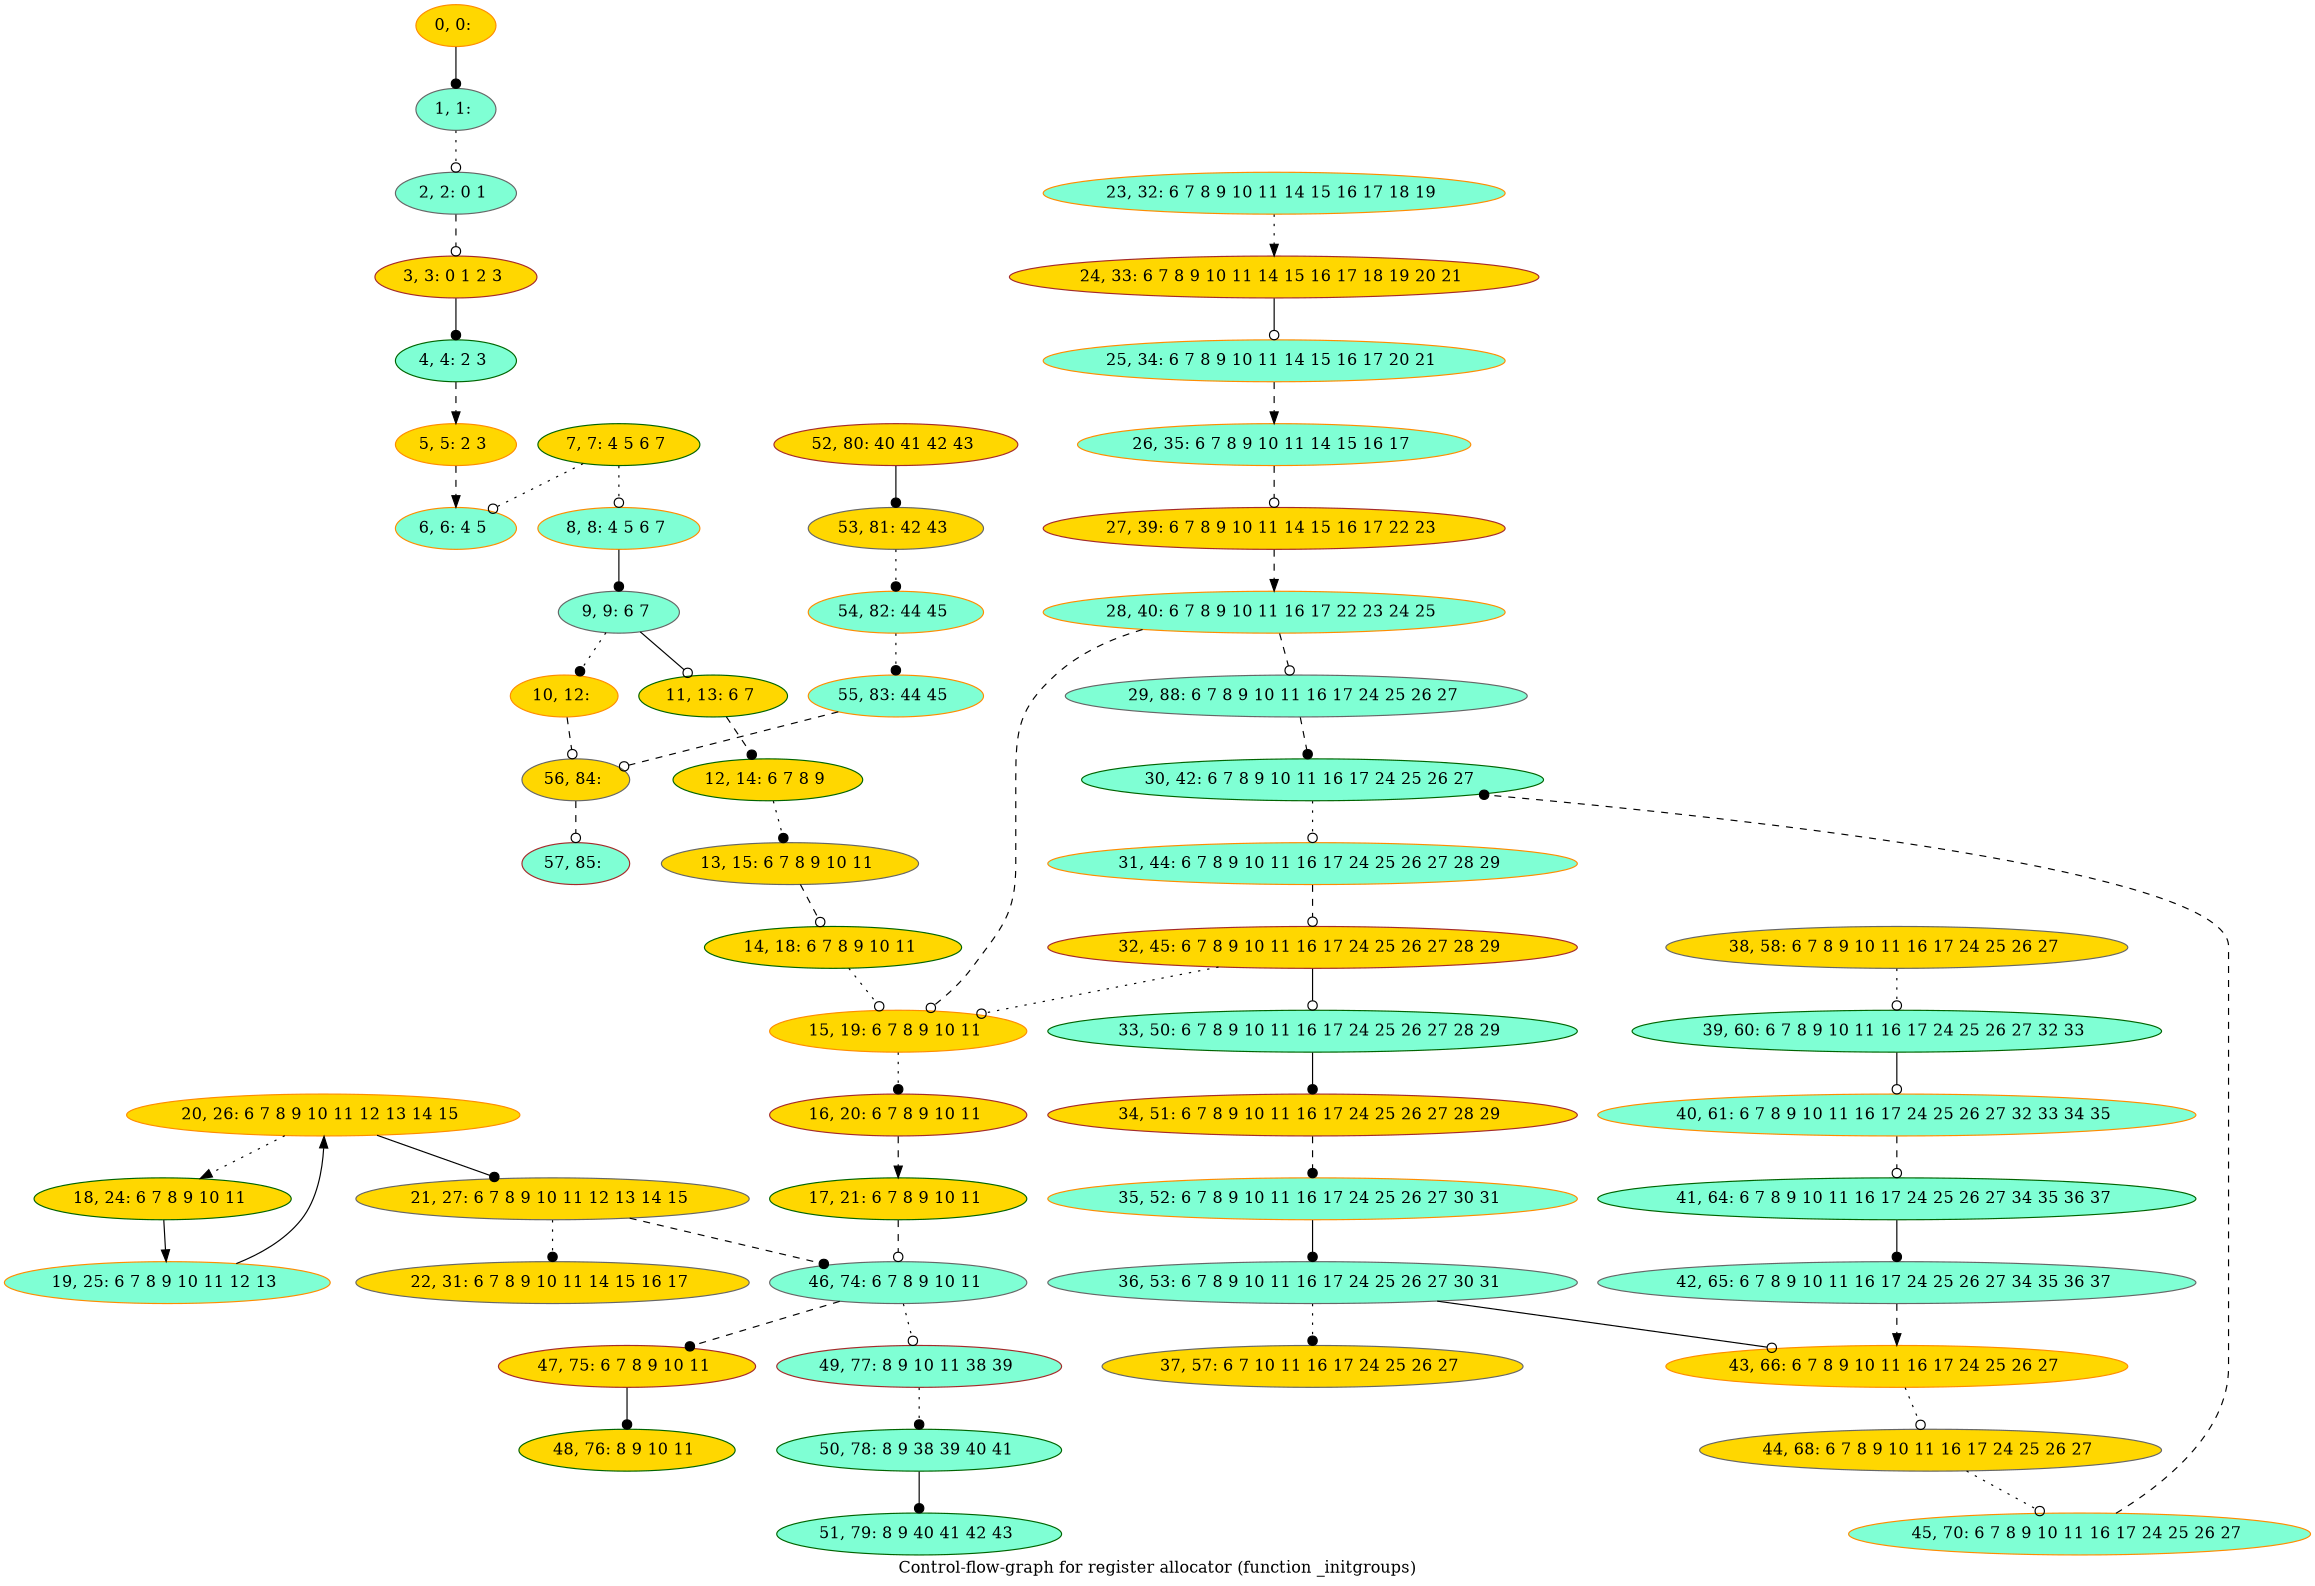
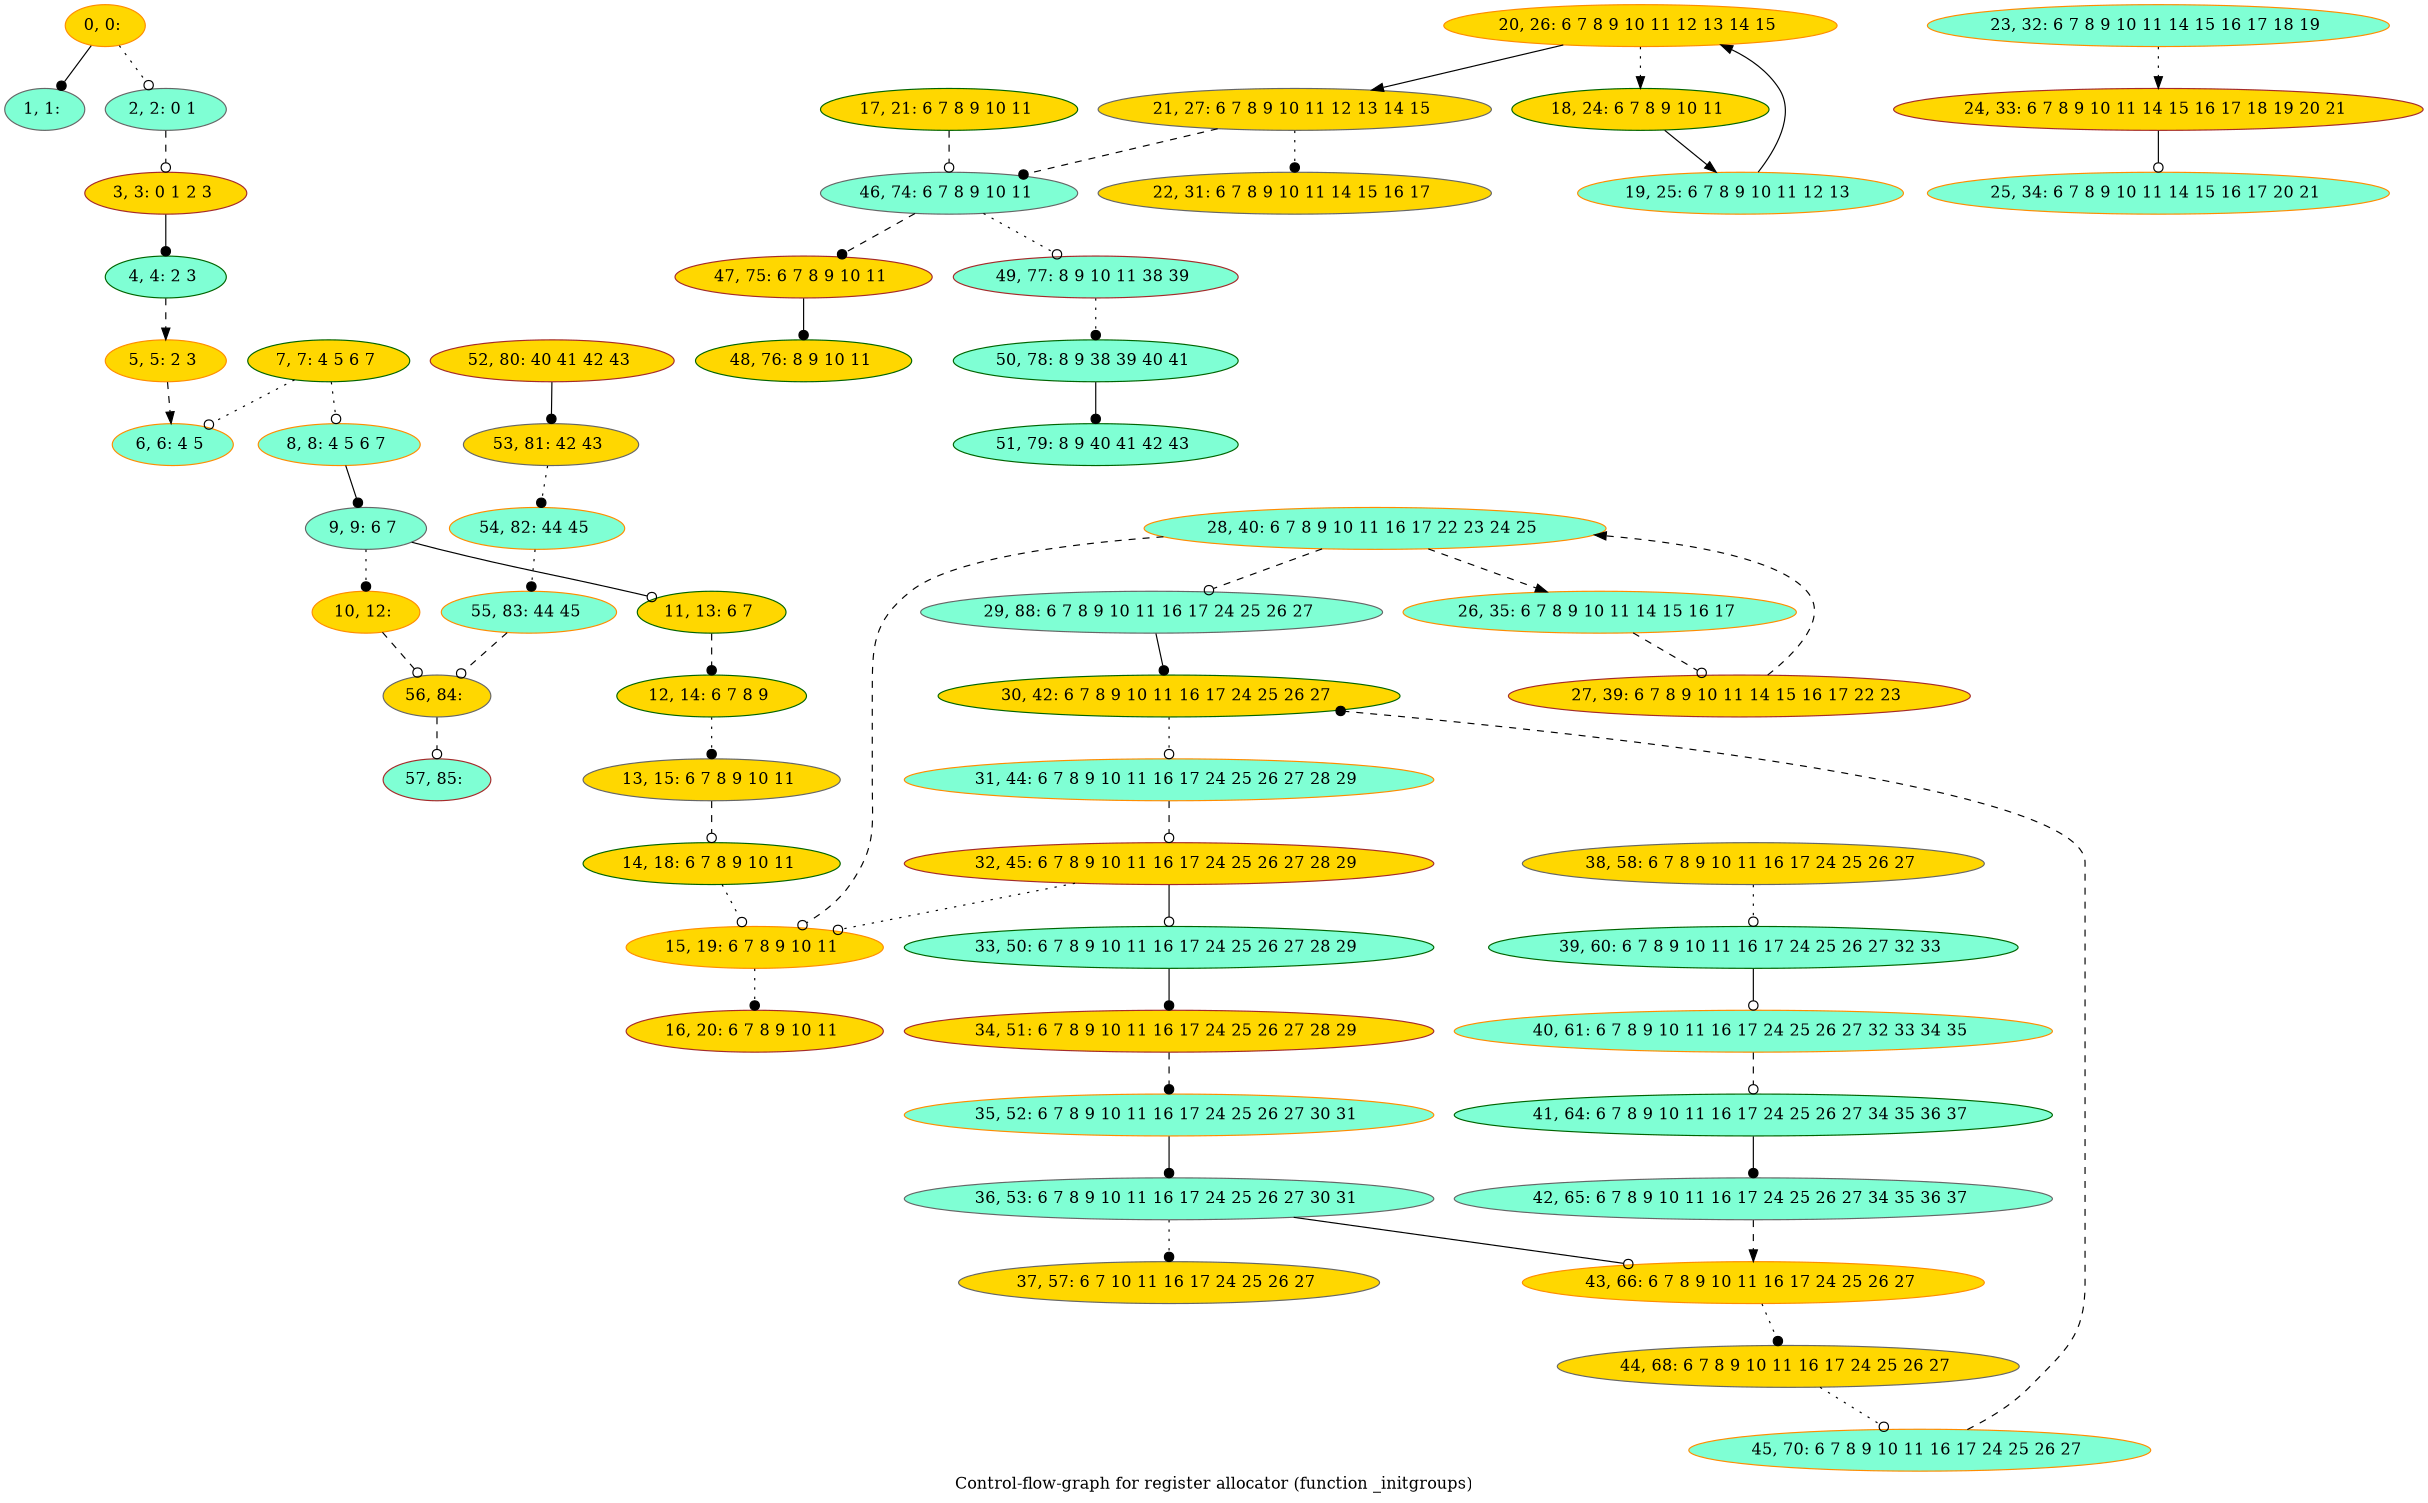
edge "1, 1:" -> "2, 2: 0 1": now "0, 0:" -> "2, 2: 0 1"
edge "25, 34: 6 7 8 9 10 11 14 15 16 17 20 21" -> "26, 35: 6 7 8 9 10 11 14 15 16 17": now "28, 40: 6 7 8 9 10 11 16 17 22 23 24 25" -> "26, 35: 6 7 8 9 10 11 14 15 16 17"
edge "29, 88: 6 7 8 9 10 11 16 17 24 25 26 27" -> "30, 42: 6 7 8 9 10 11 16 17 24 25 26 27": style dashed -> solid
node "30, 42: 6 7 8 9 10 11 16 17 24 25 26 27": fillcolor aquamarine -> gold
edge "16, 20: 6 7 8 9 10 11" -> "17, 21: 6 7 8 9 10 11": removed
edge "20, 26: 6 7 8 9 10 11 12 13 14 15" -> "21, 27: 6 7 8 9 10 11 12 13 14 15": arrowhead dot -> normal
edge "43, 66: 6 7 8 9 10 11 16 17 24 25 26 27" -> "44, 68: 6 7 8 9 10 11 16 17 24 25 26 27": arrowhead odot -> dot
